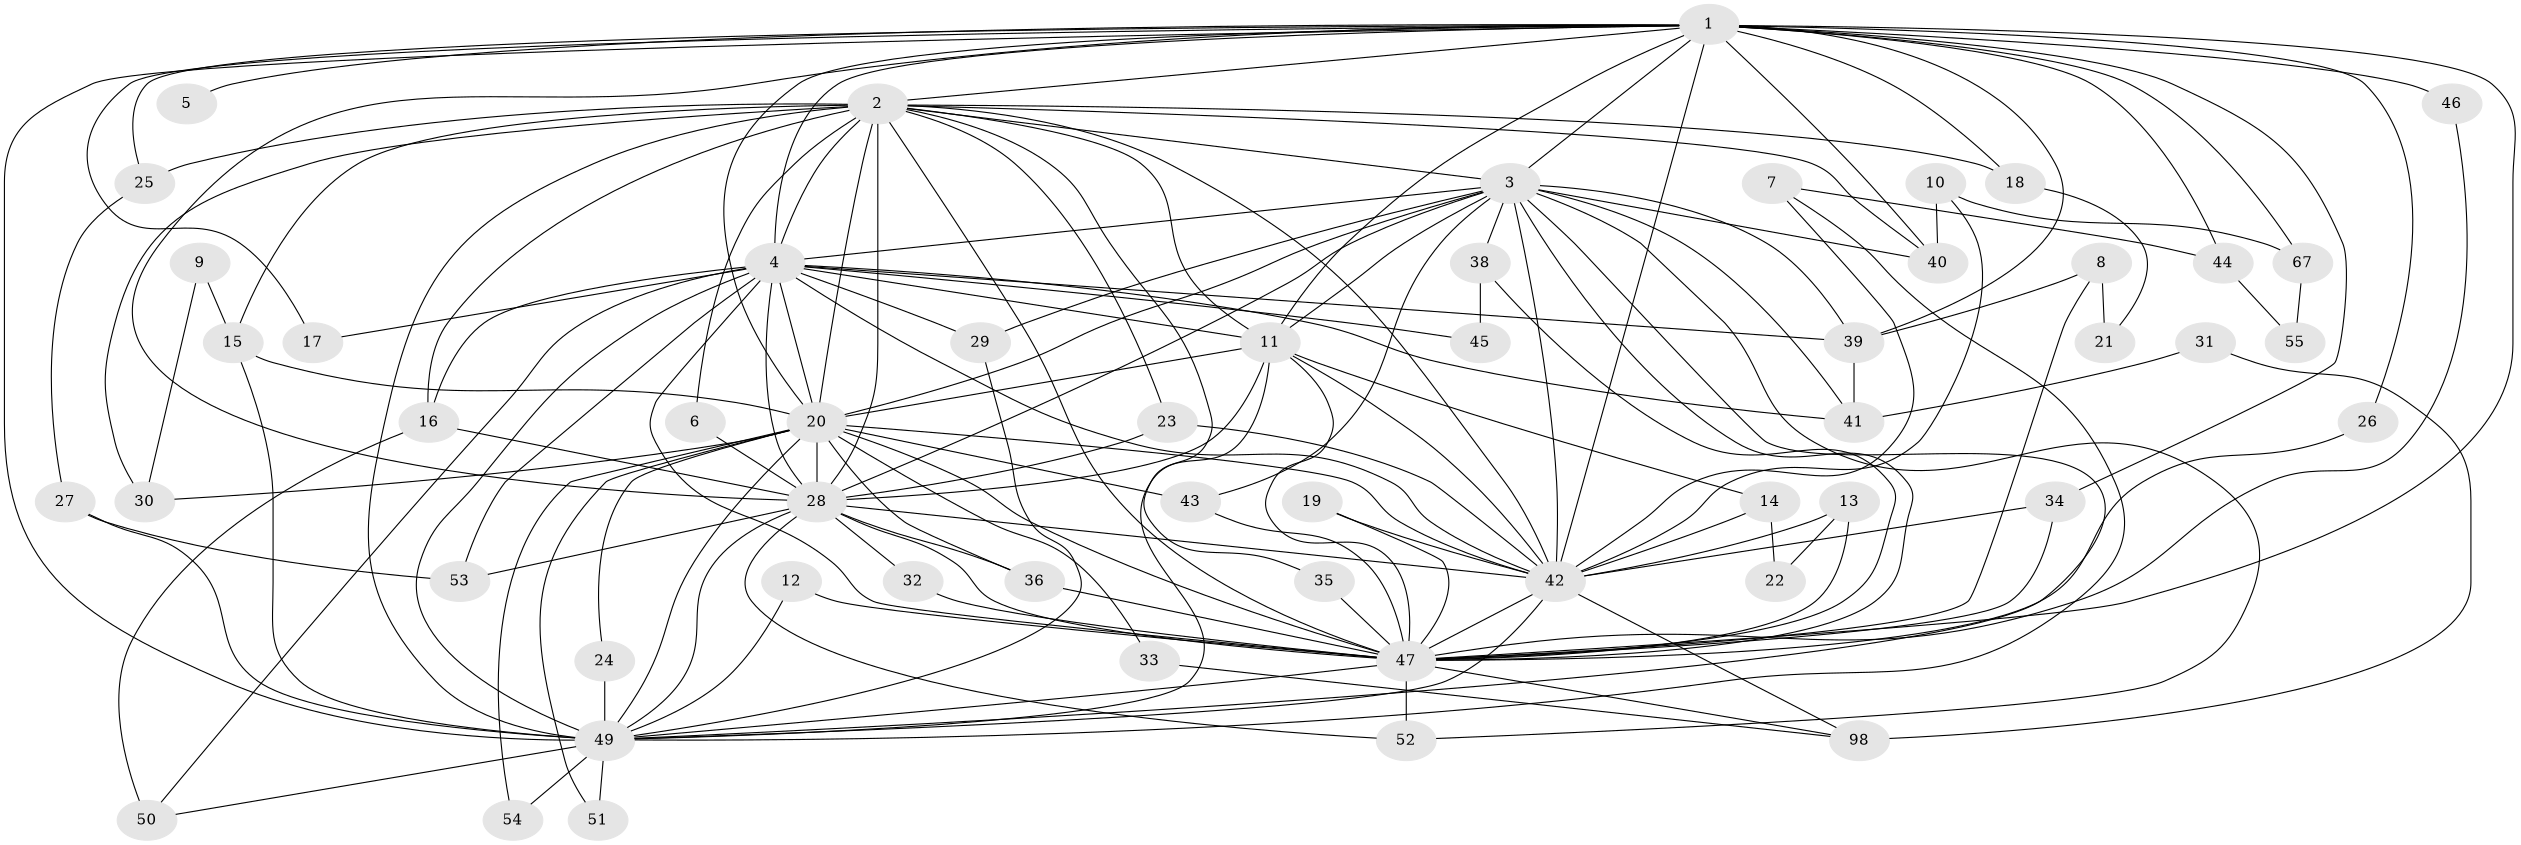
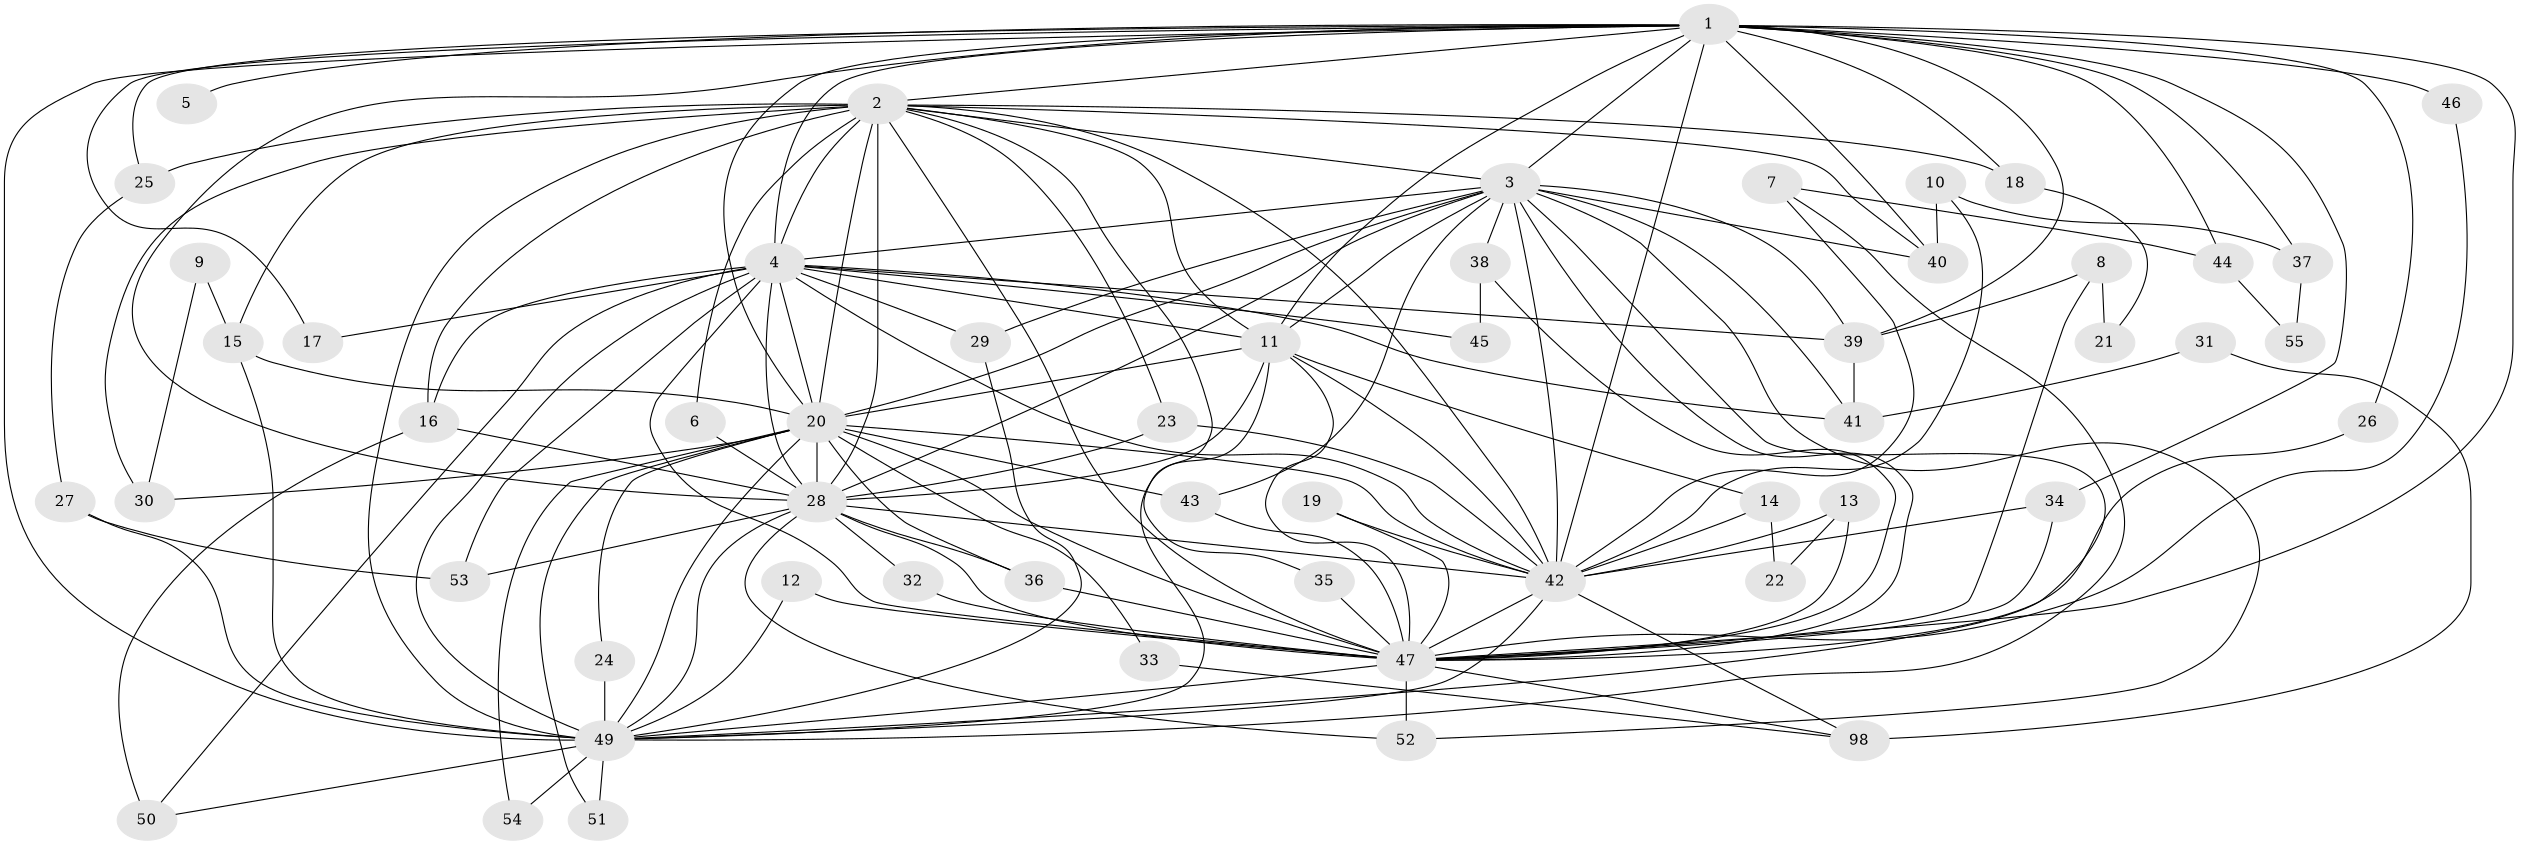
node "67": label "67" -> "37"
